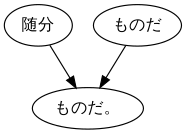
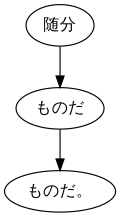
edge "随分" -> "ものだ。": now "随分" -> "ものだ"
